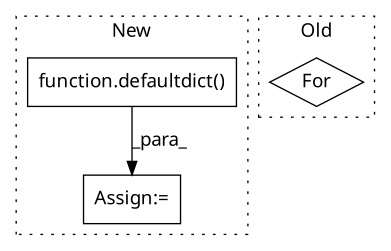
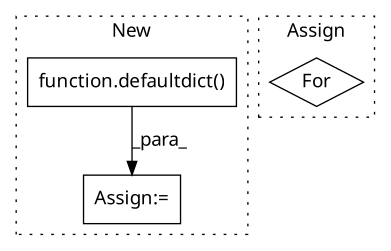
cluster "Old": label "Old" -> "Assign"
